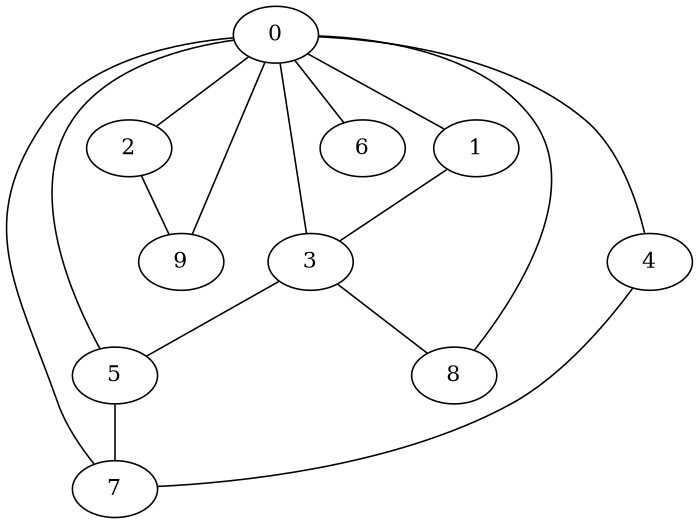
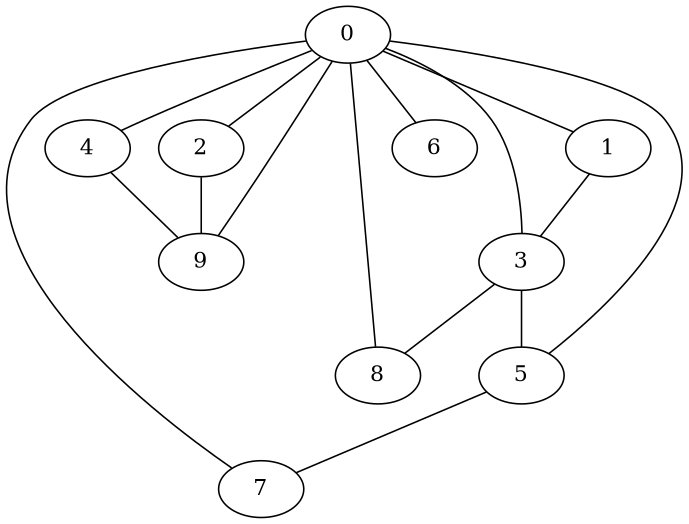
edge "4" -- "7": now "4" -- "9"
